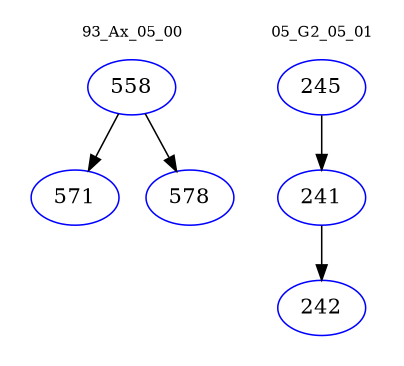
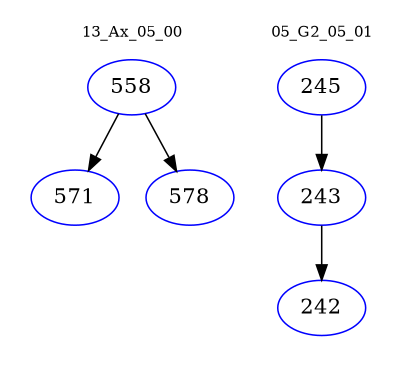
cluster "93_Ax_05_00": label "93_Ax_05_00" -> "13_Ax_05_00"
node "241": label "241" -> "243"
